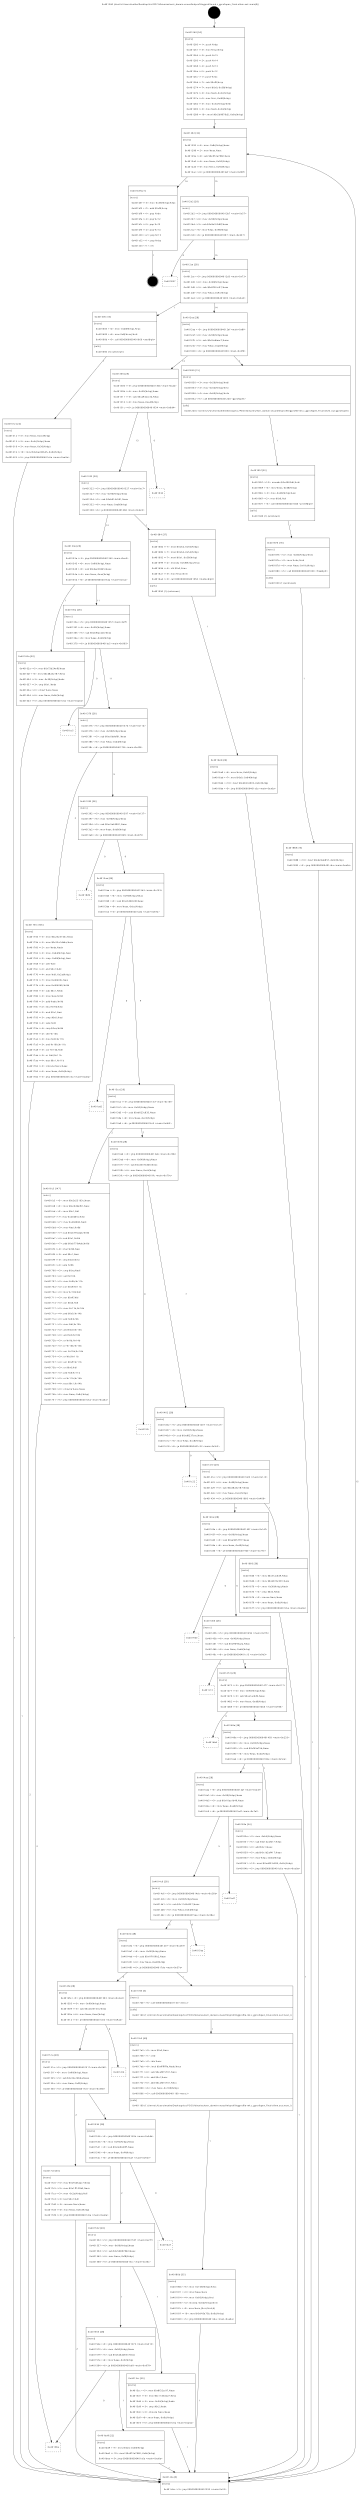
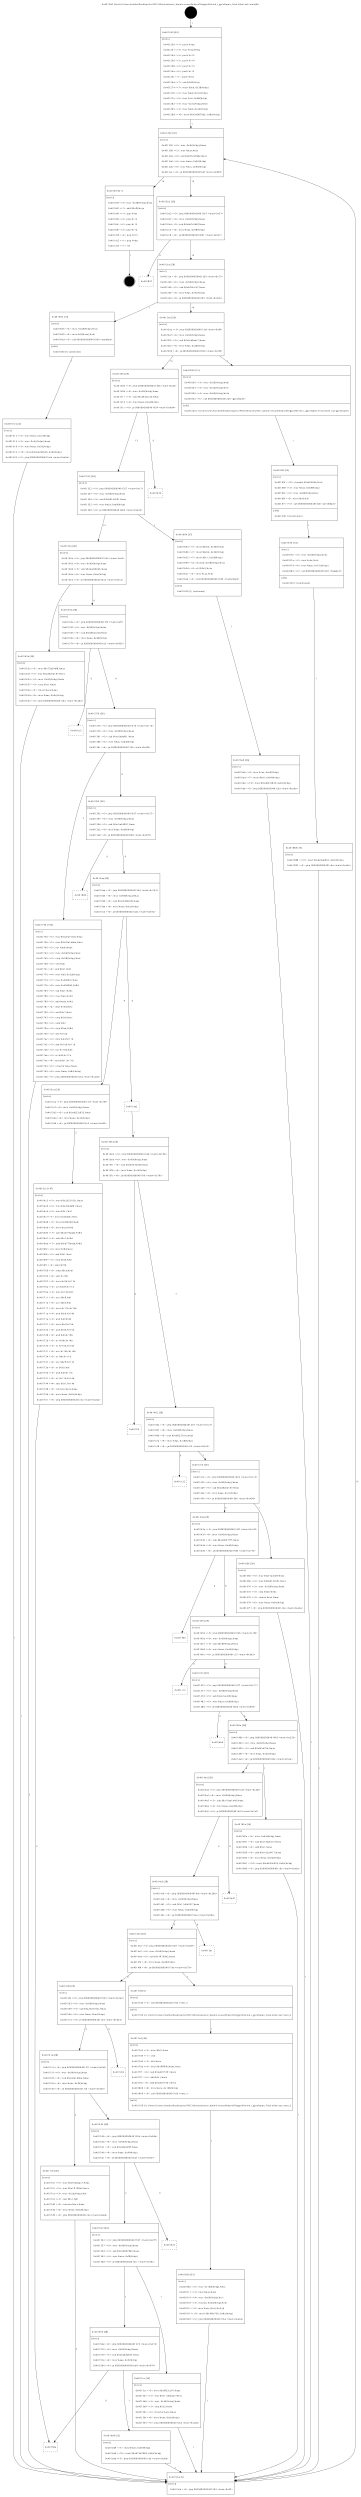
edge "0x4013ca [28]" -> "0x4013e6 [28]": now "0x401ad2" -> "0x4013e6 [28]"
